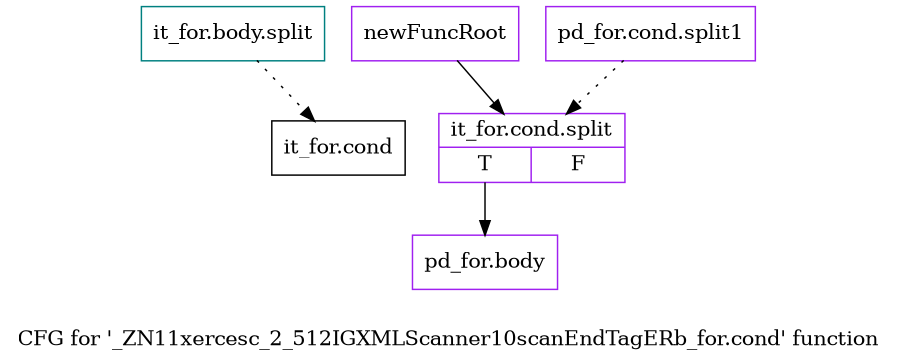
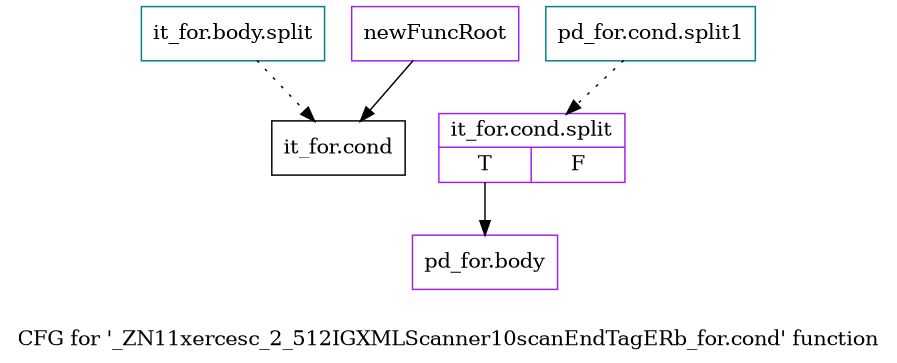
node "pd_for.cond.split1": color purple -> teal
edge "newFuncRoot" -> "it_for.cond.split": now "newFuncRoot" -> "it_for.cond"
